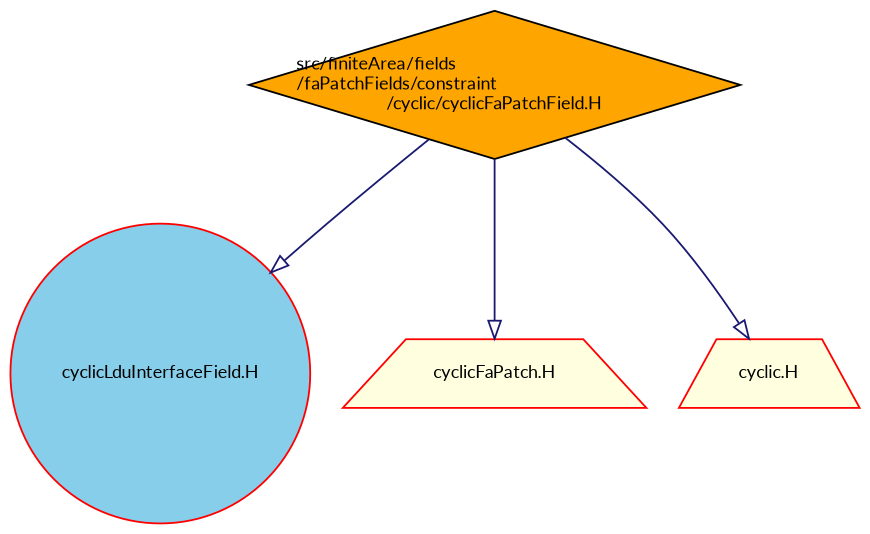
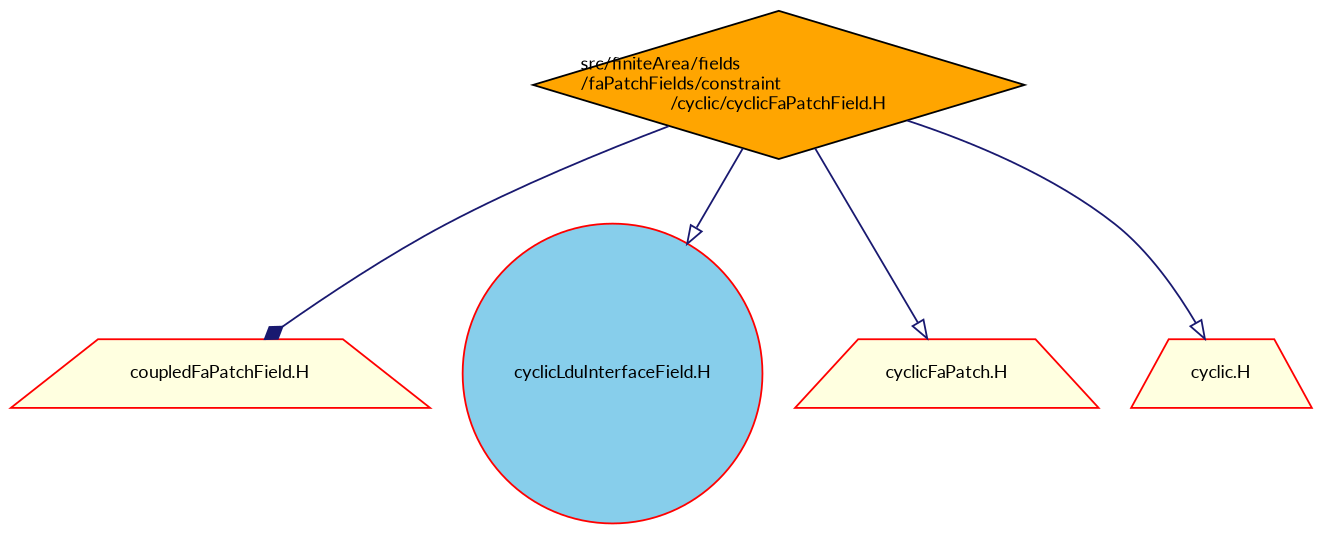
node "coupledFaPatchField.H": added
